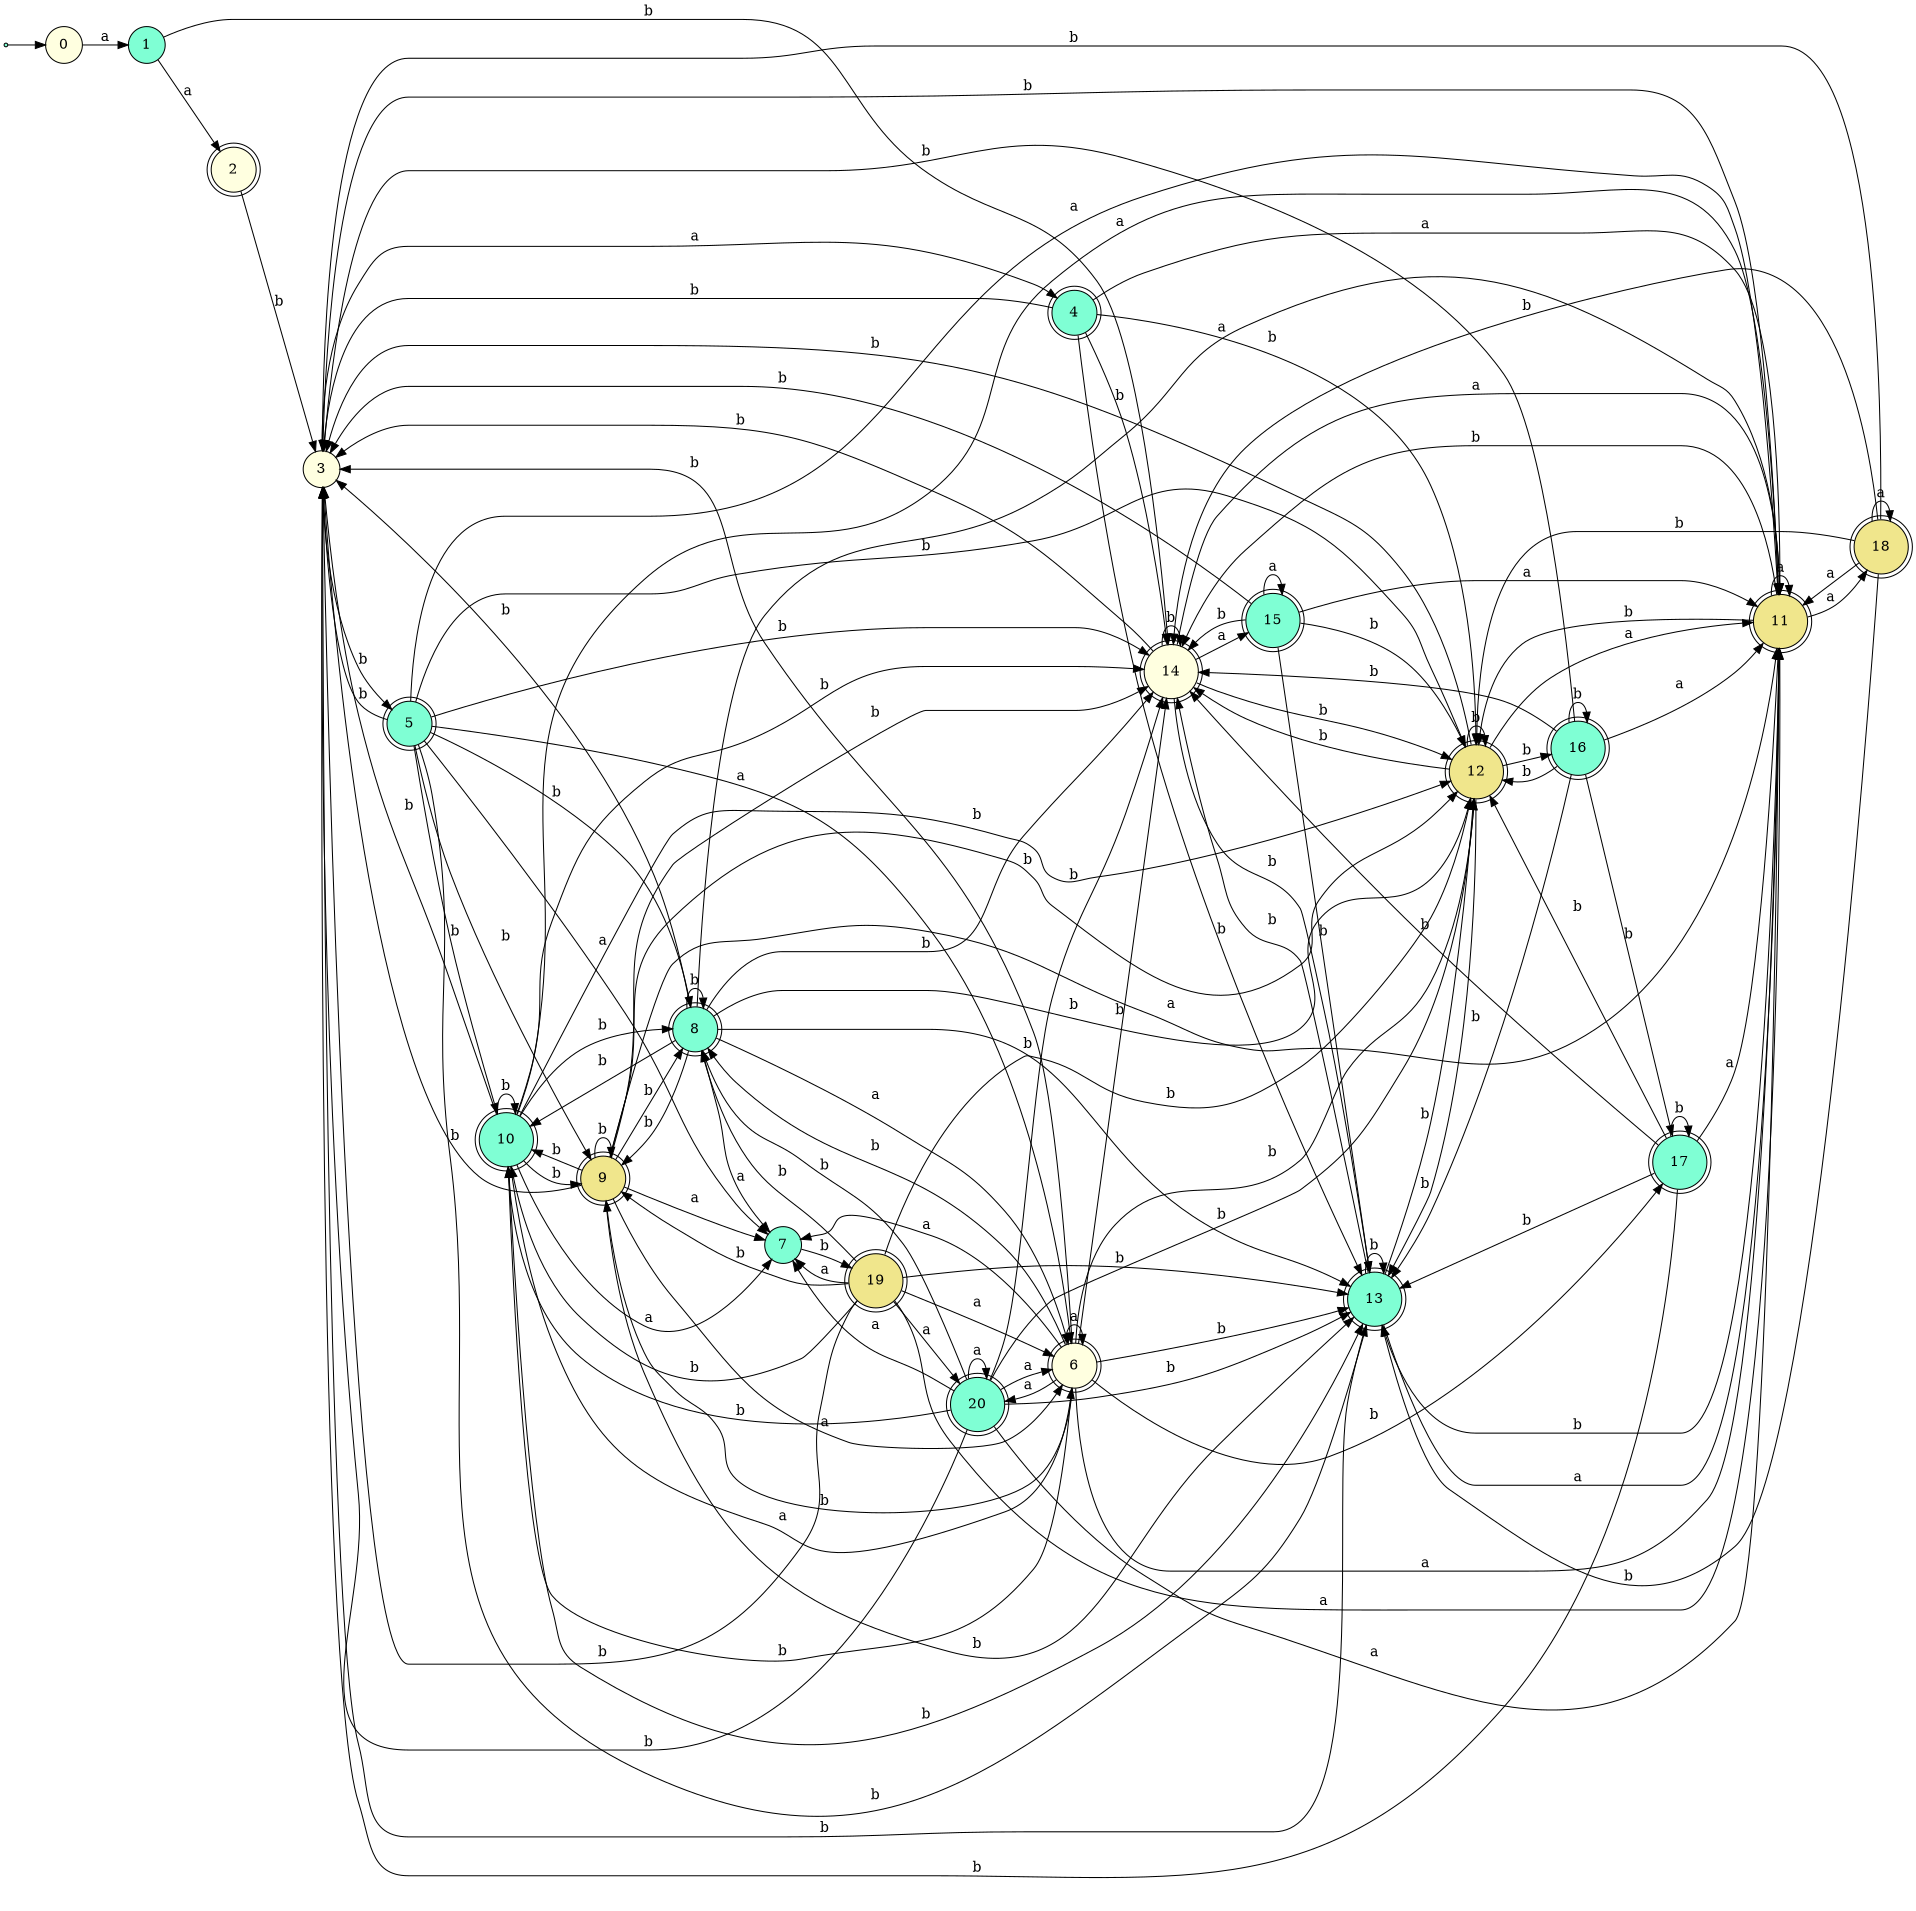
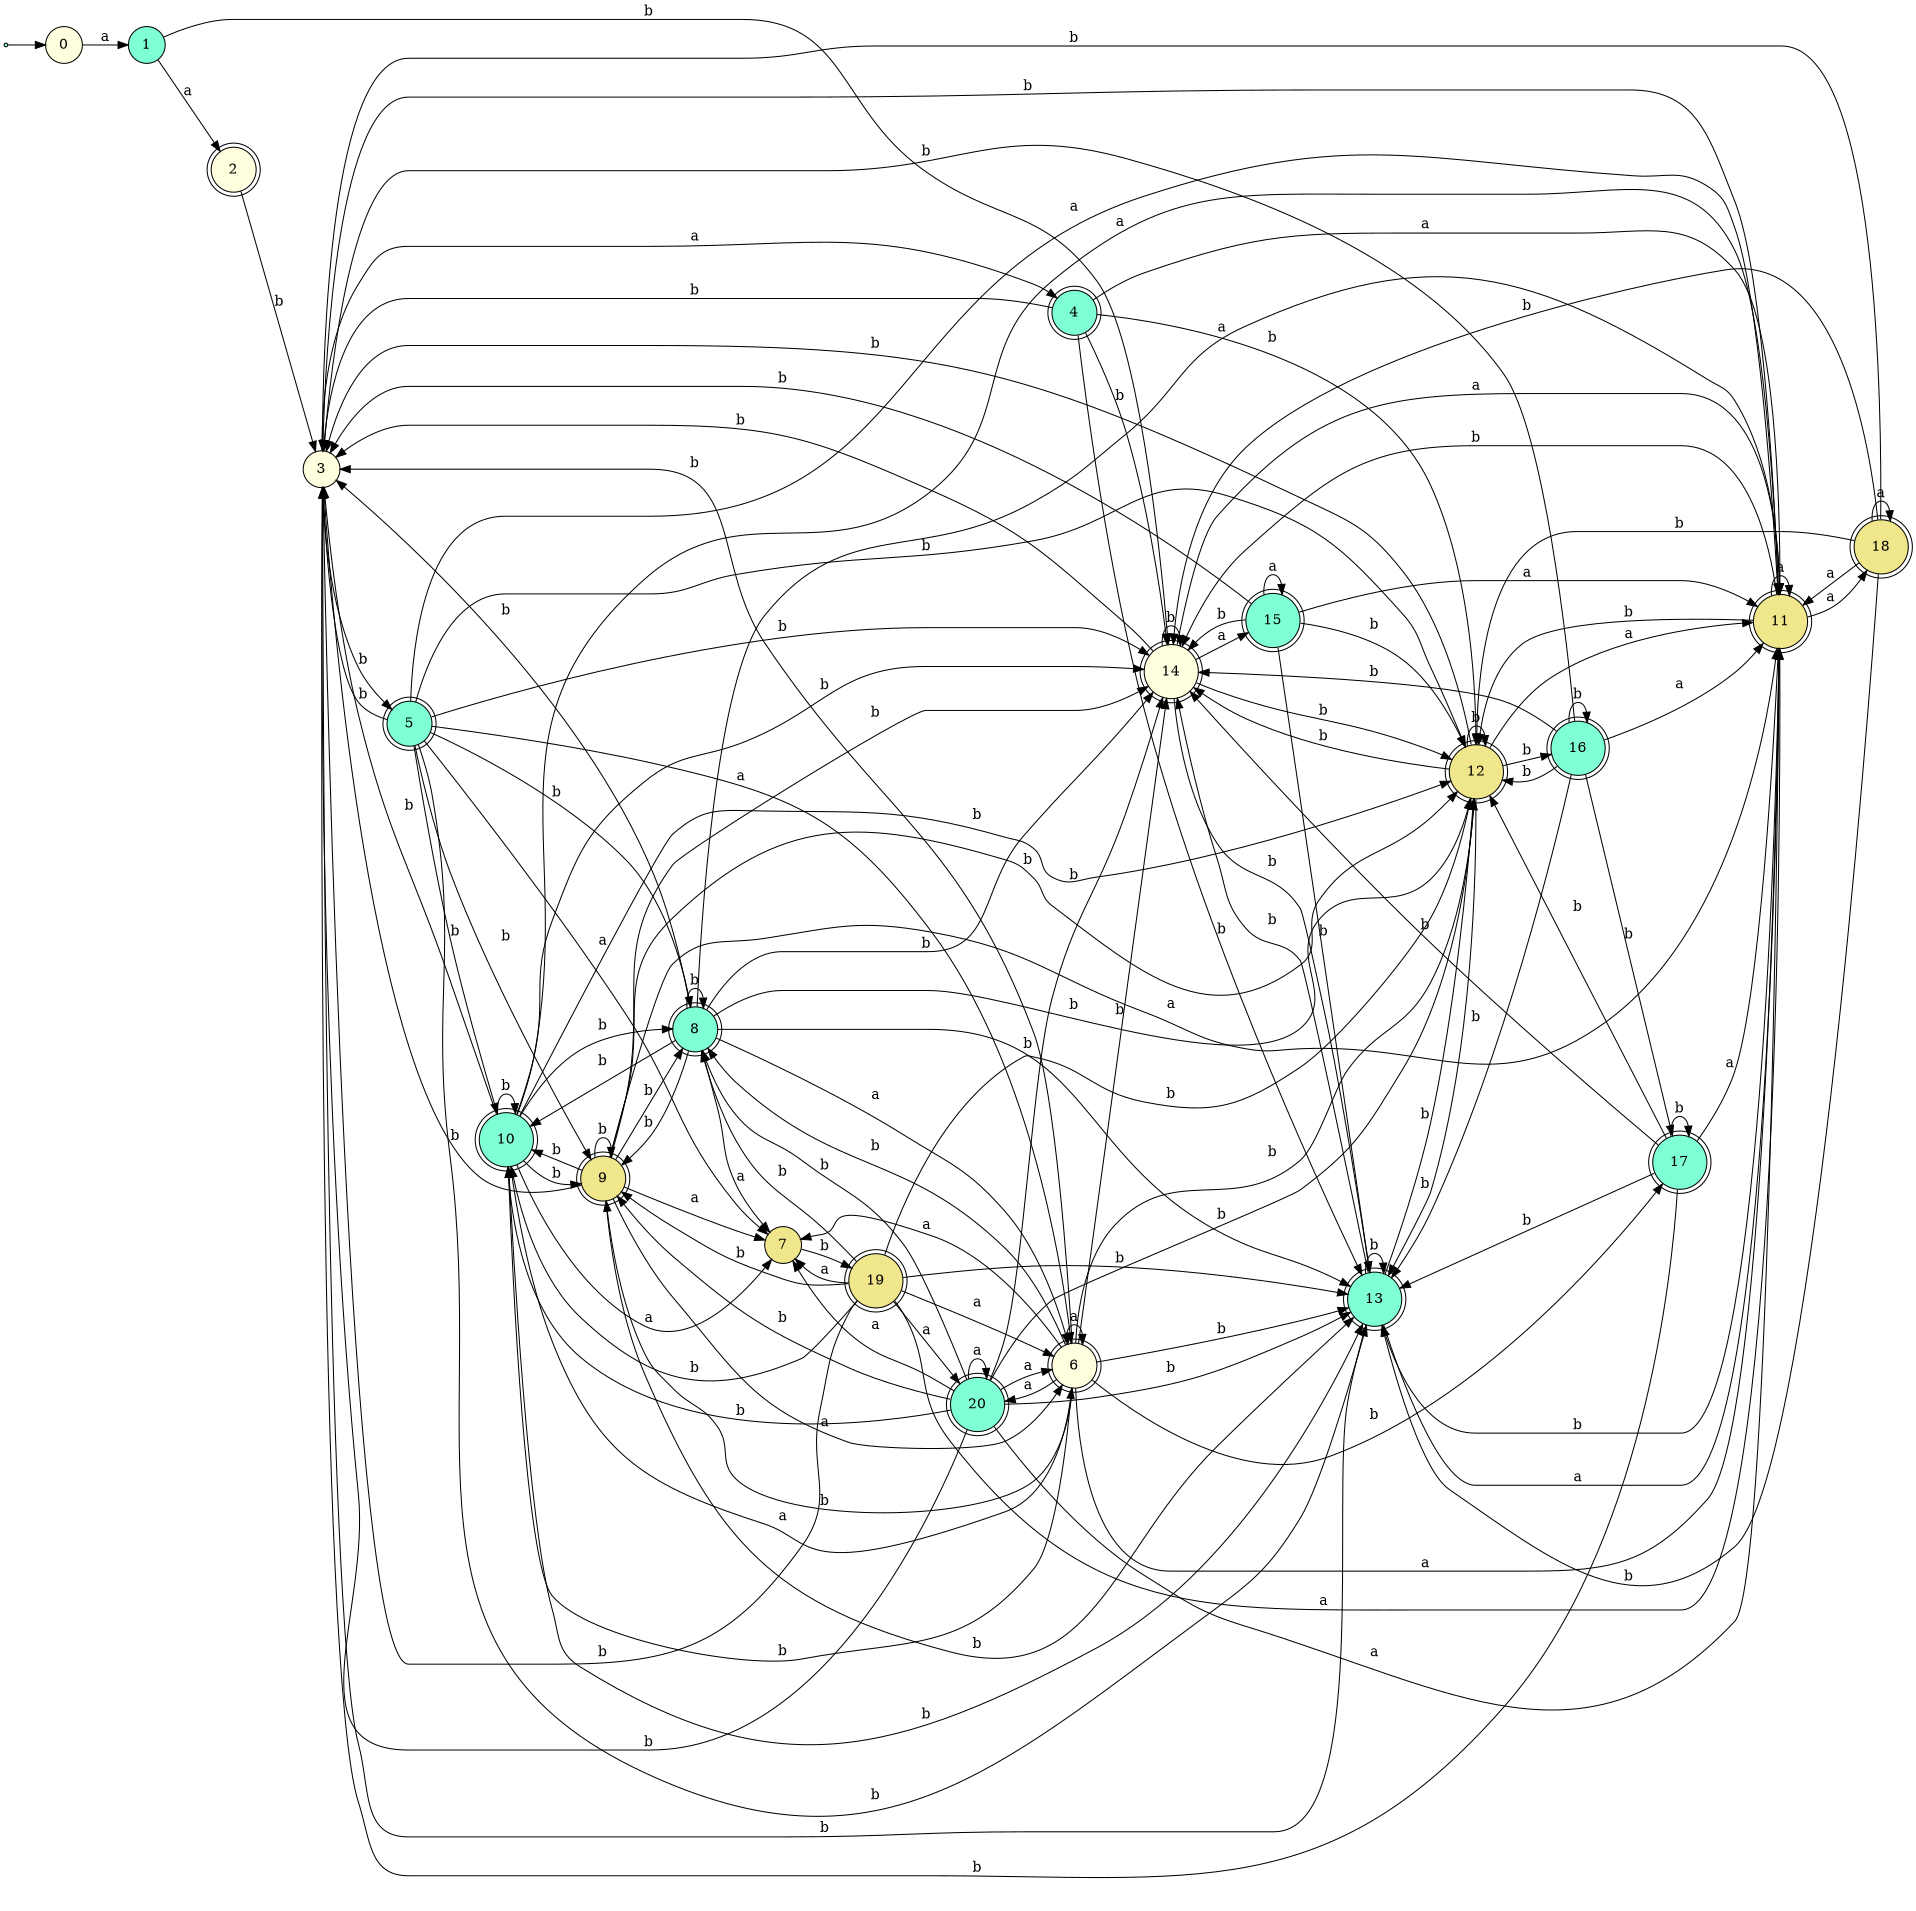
node "7": fillcolor aquamarine -> khaki
edge "20" -> "9": added, label "b"
